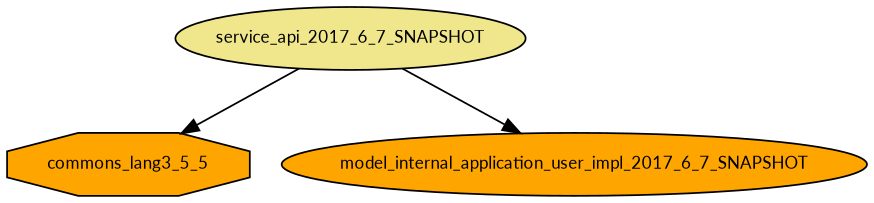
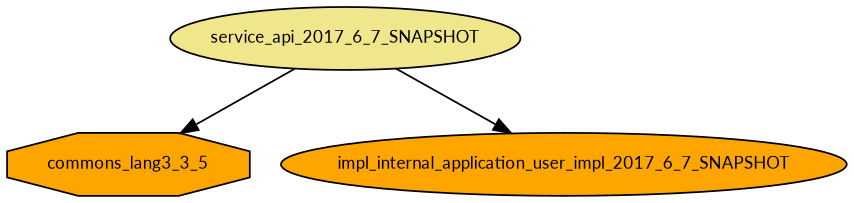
node "commons_lang3_5_5": label "commons_lang3_5_5" -> "commons_lang3_3_5"
node "model_internal_application_user_impl_2017_6_7_SNAPSHOT": label "model_internal_application_user_impl_2017_6_7_SNAPSHOT" -> "impl_internal_application_user_impl_2017_6_7_SNAPSHOT"
